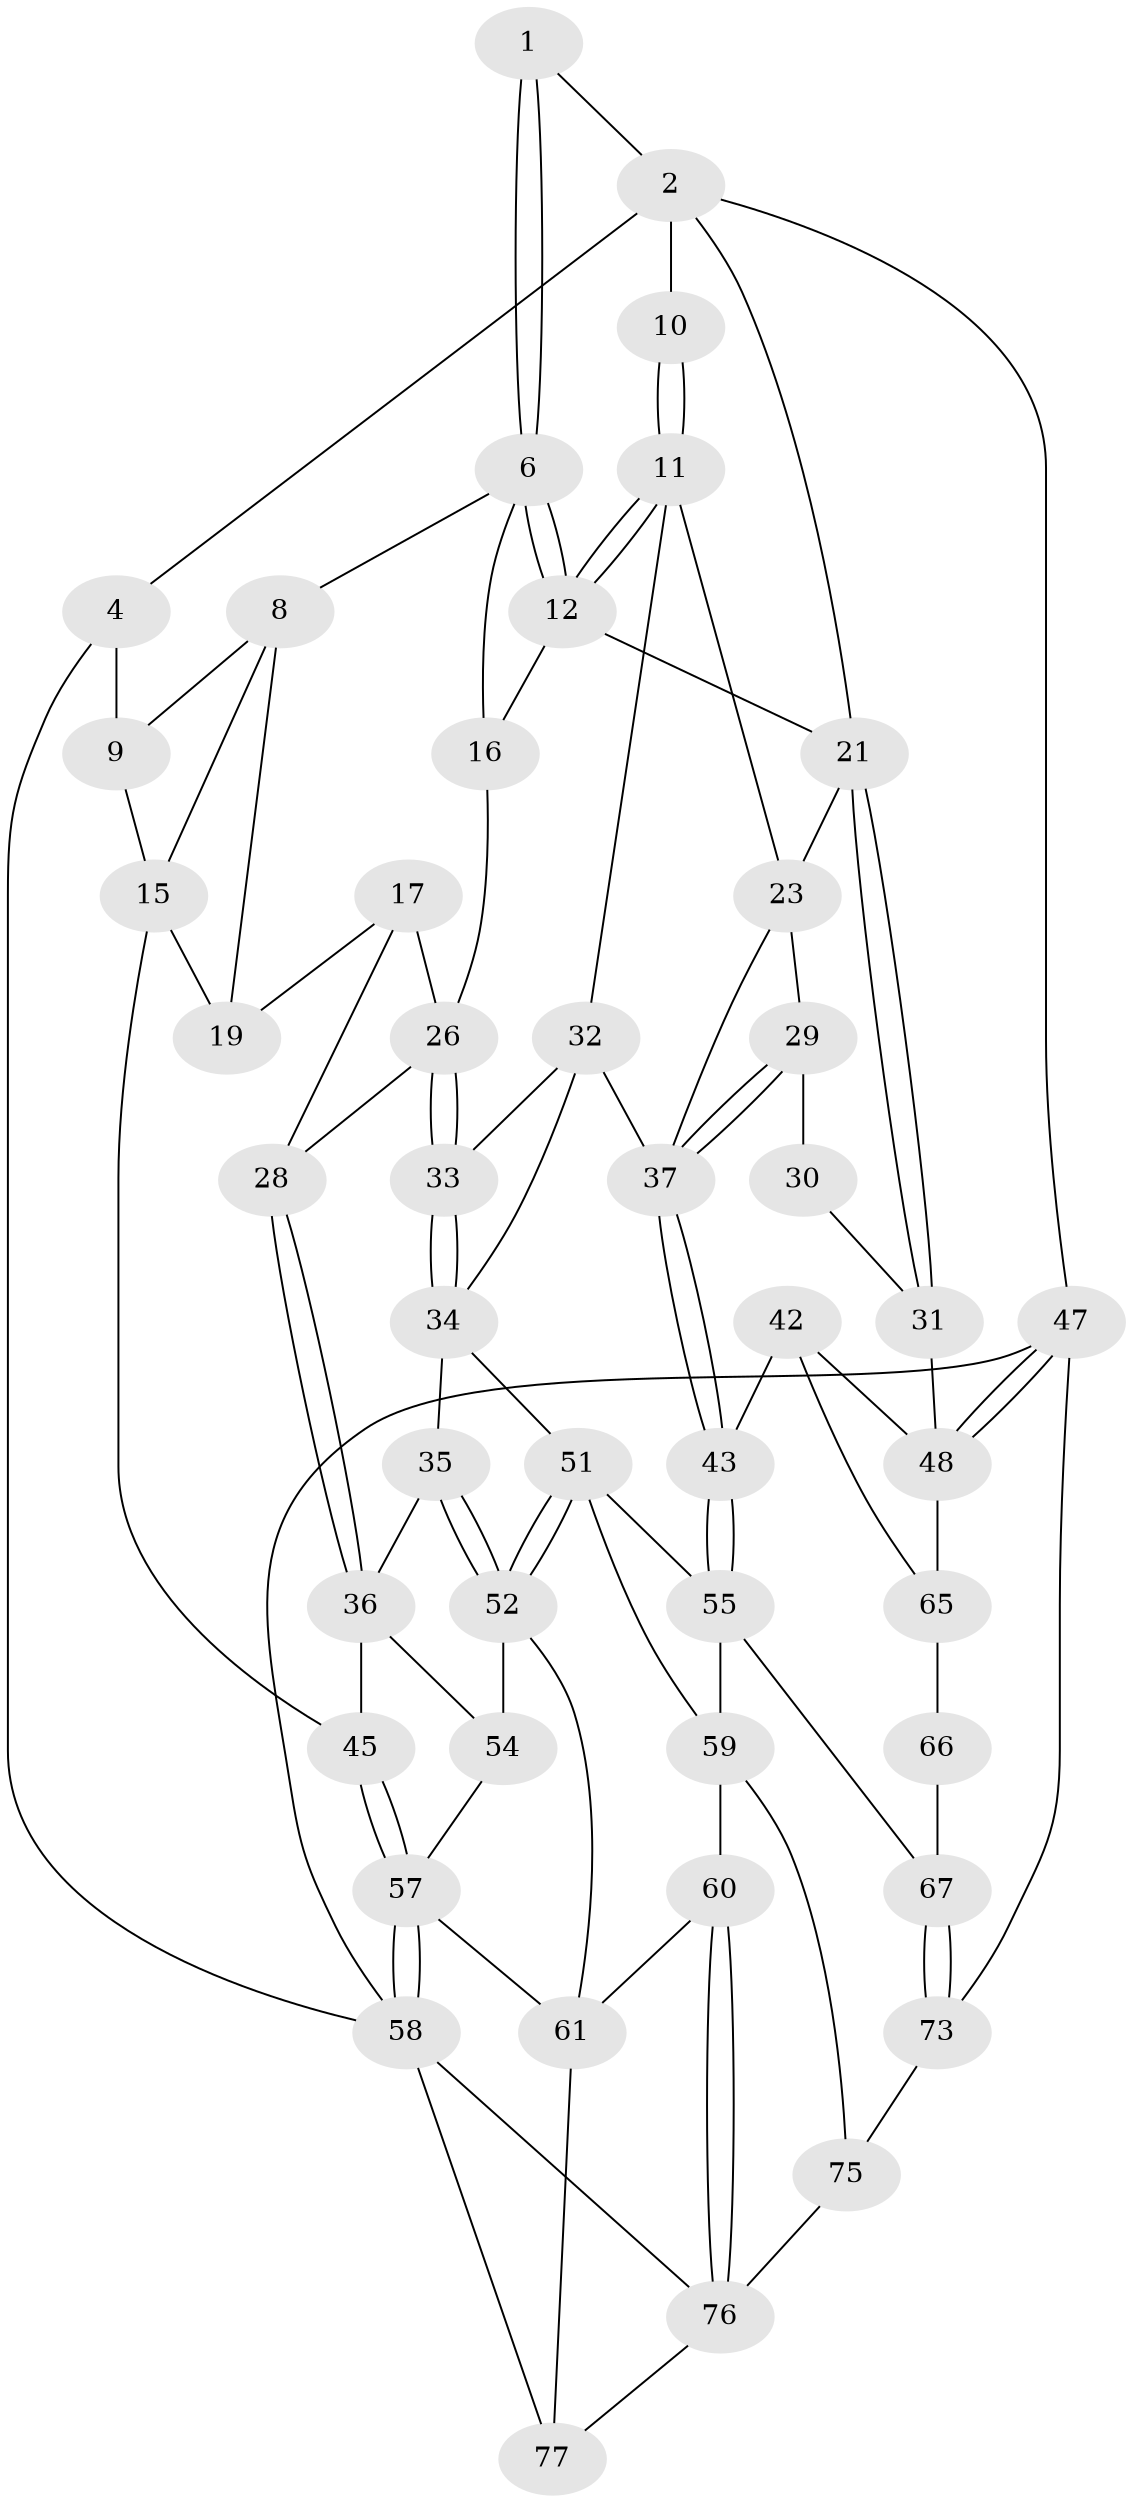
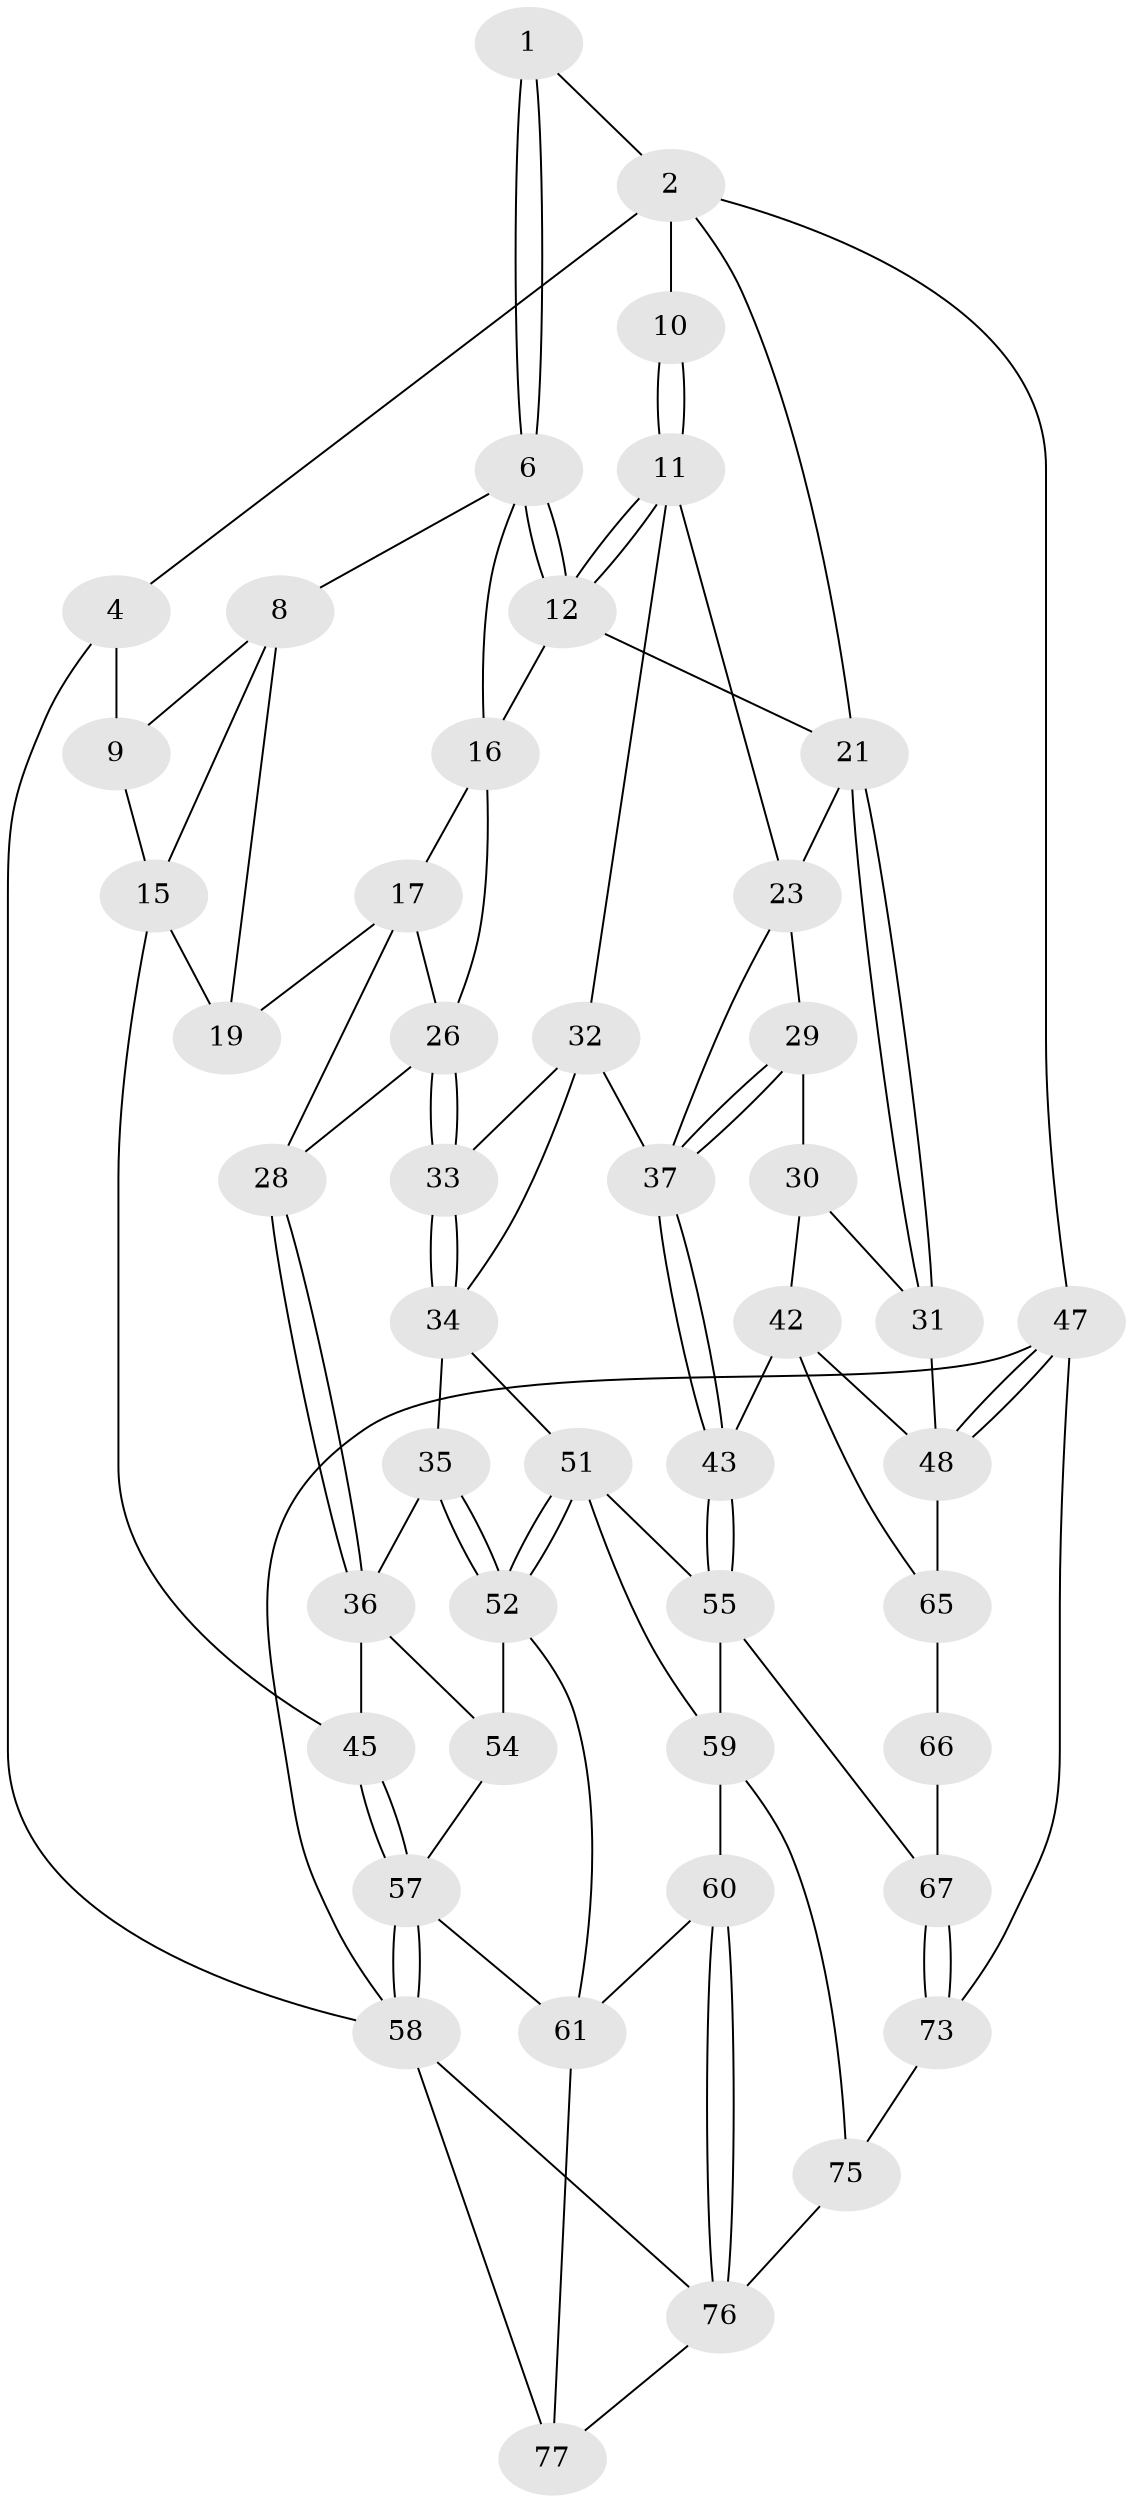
edge "16" -- "17": added
edge "30" -- "42": added
